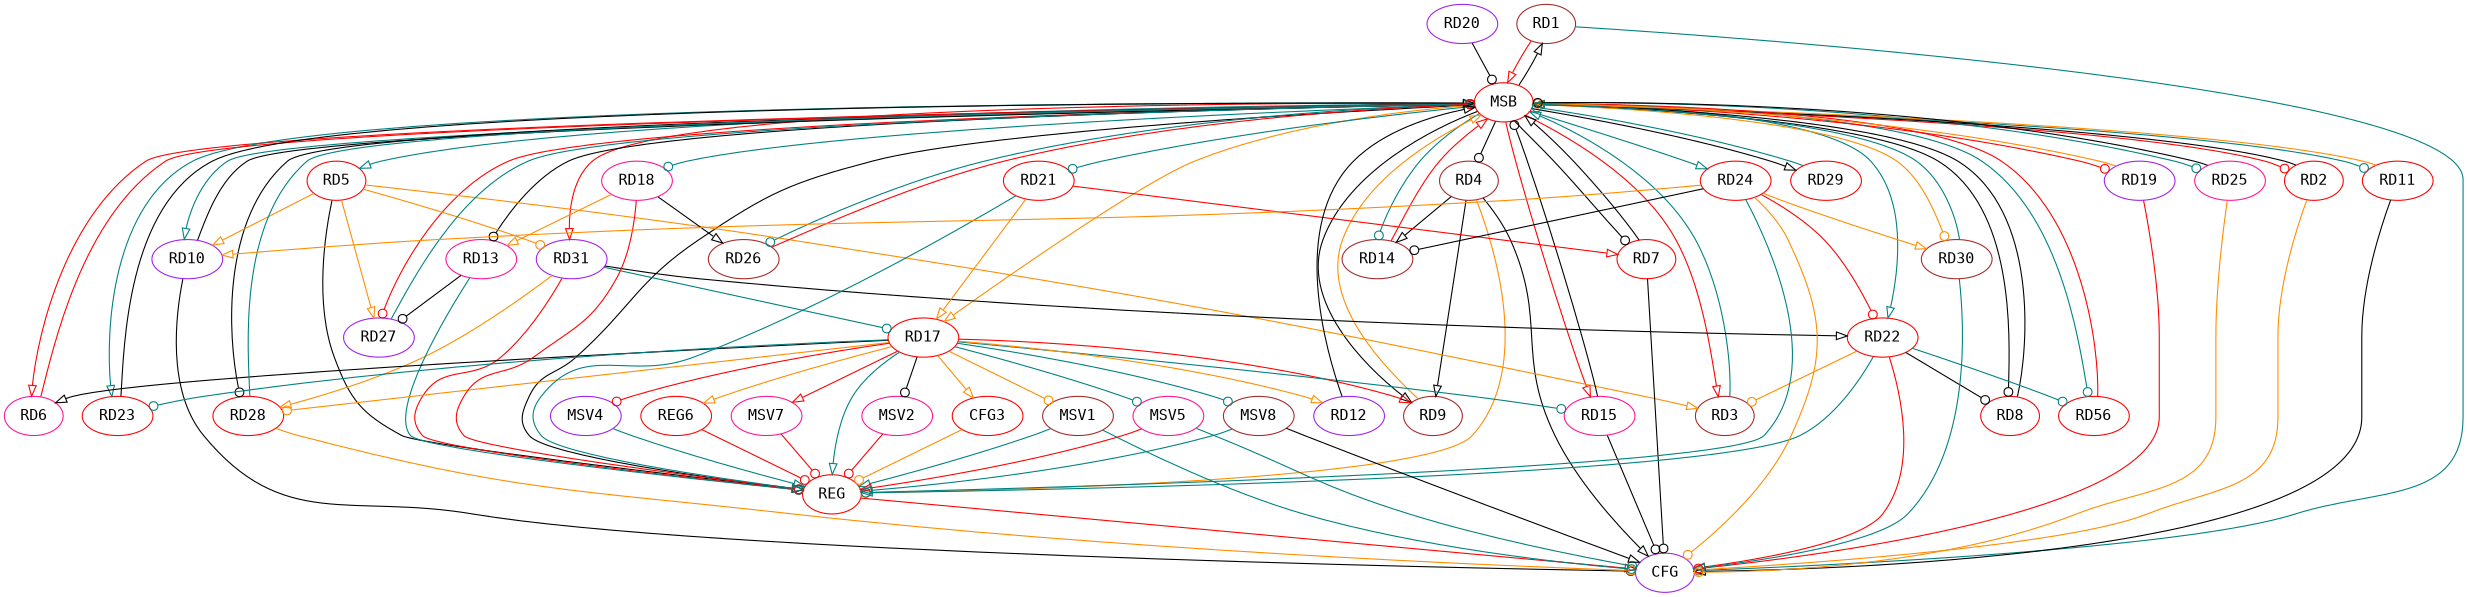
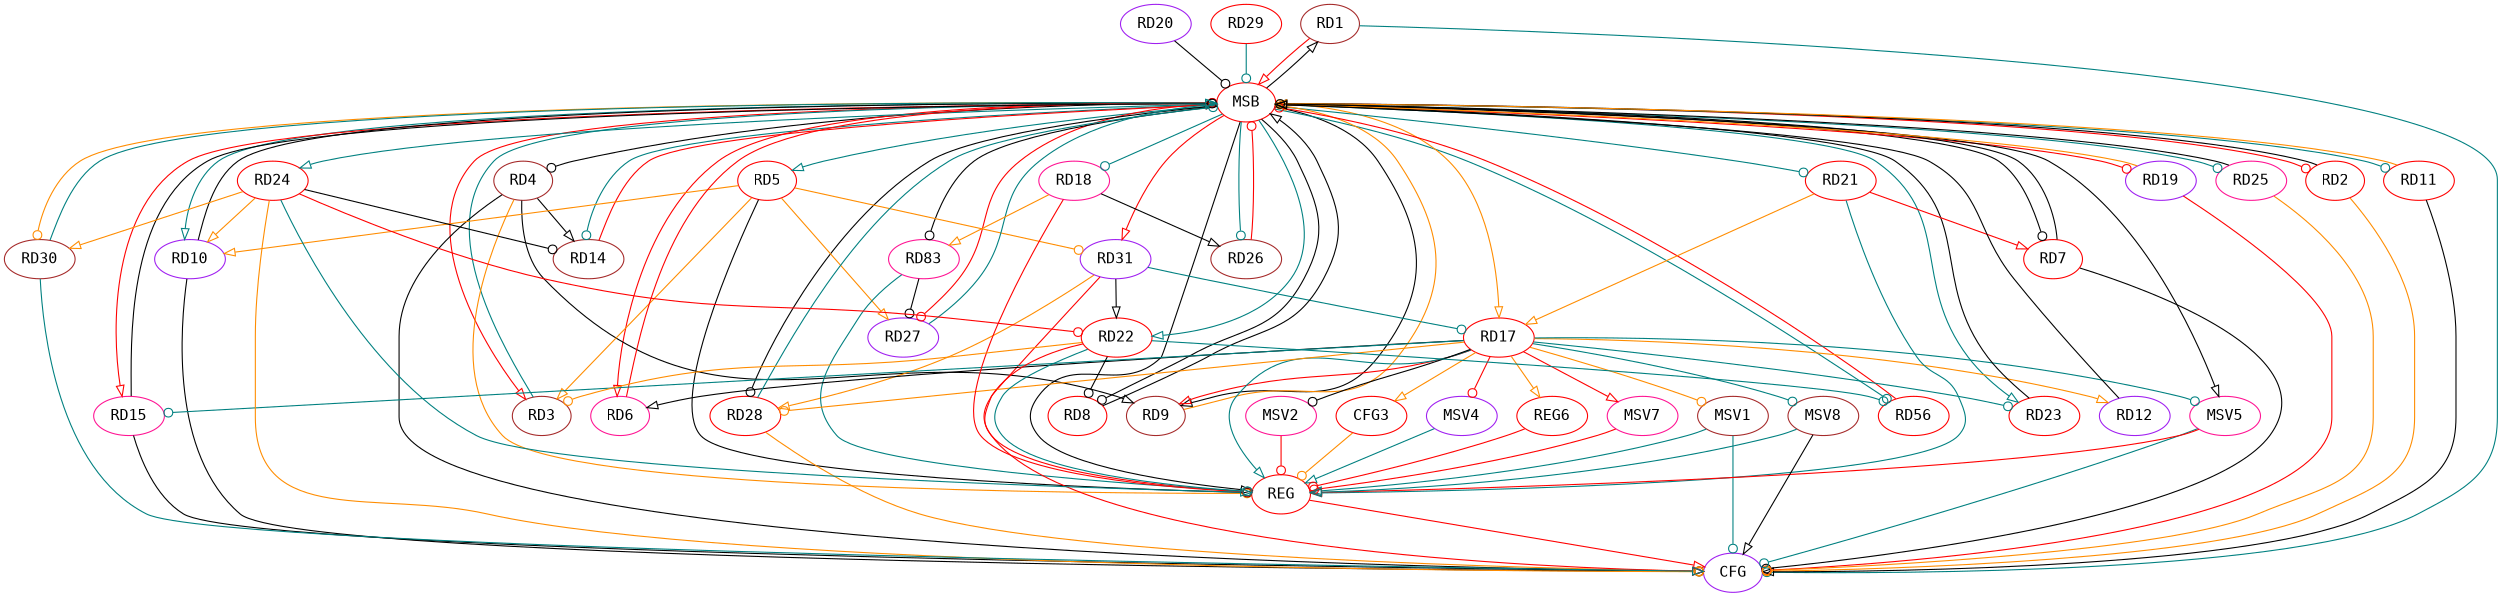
edge "MSB" -> "RD29": now "MSB" -> "MSV5"
node "RD13": label "RD13" -> "RD83"
